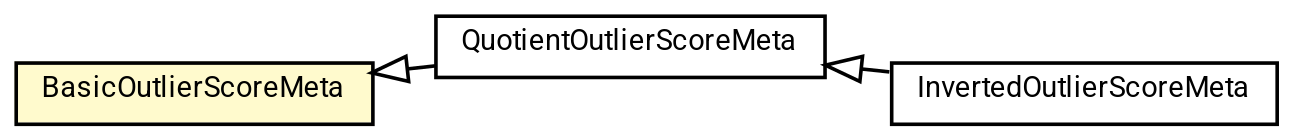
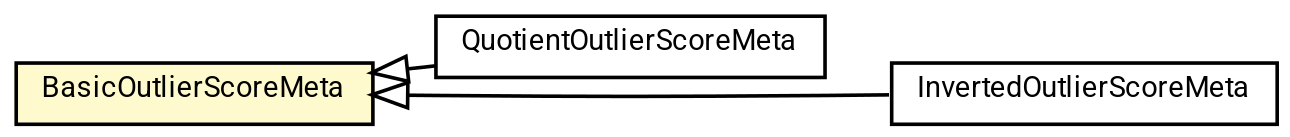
edge "InvertedOutlierScoreMeta" -> "QuotientOutlierScoreMeta": now "InvertedOutlierScoreMeta" -> "BasicOutlierScoreMeta"
